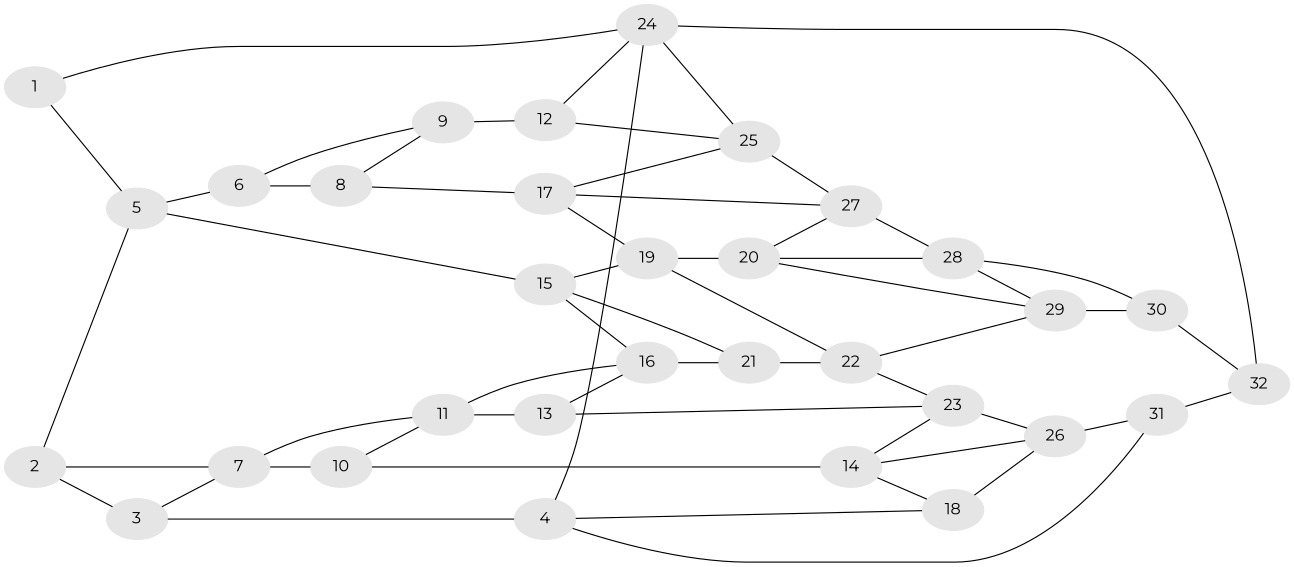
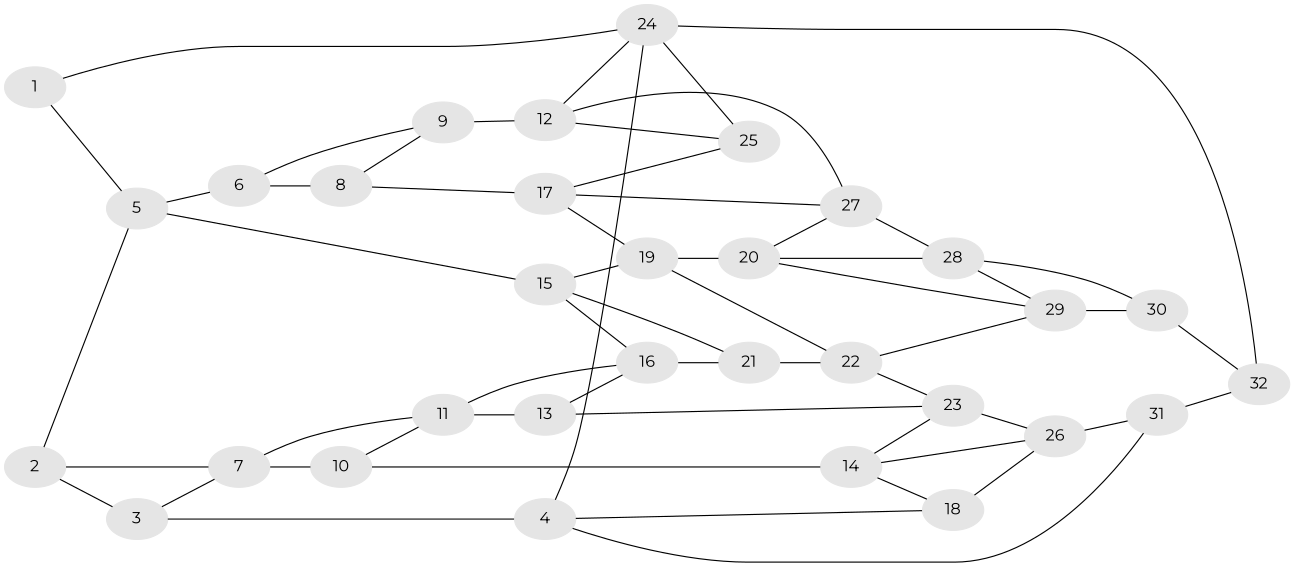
edge "25" -- "27": now "12" -- "27"
